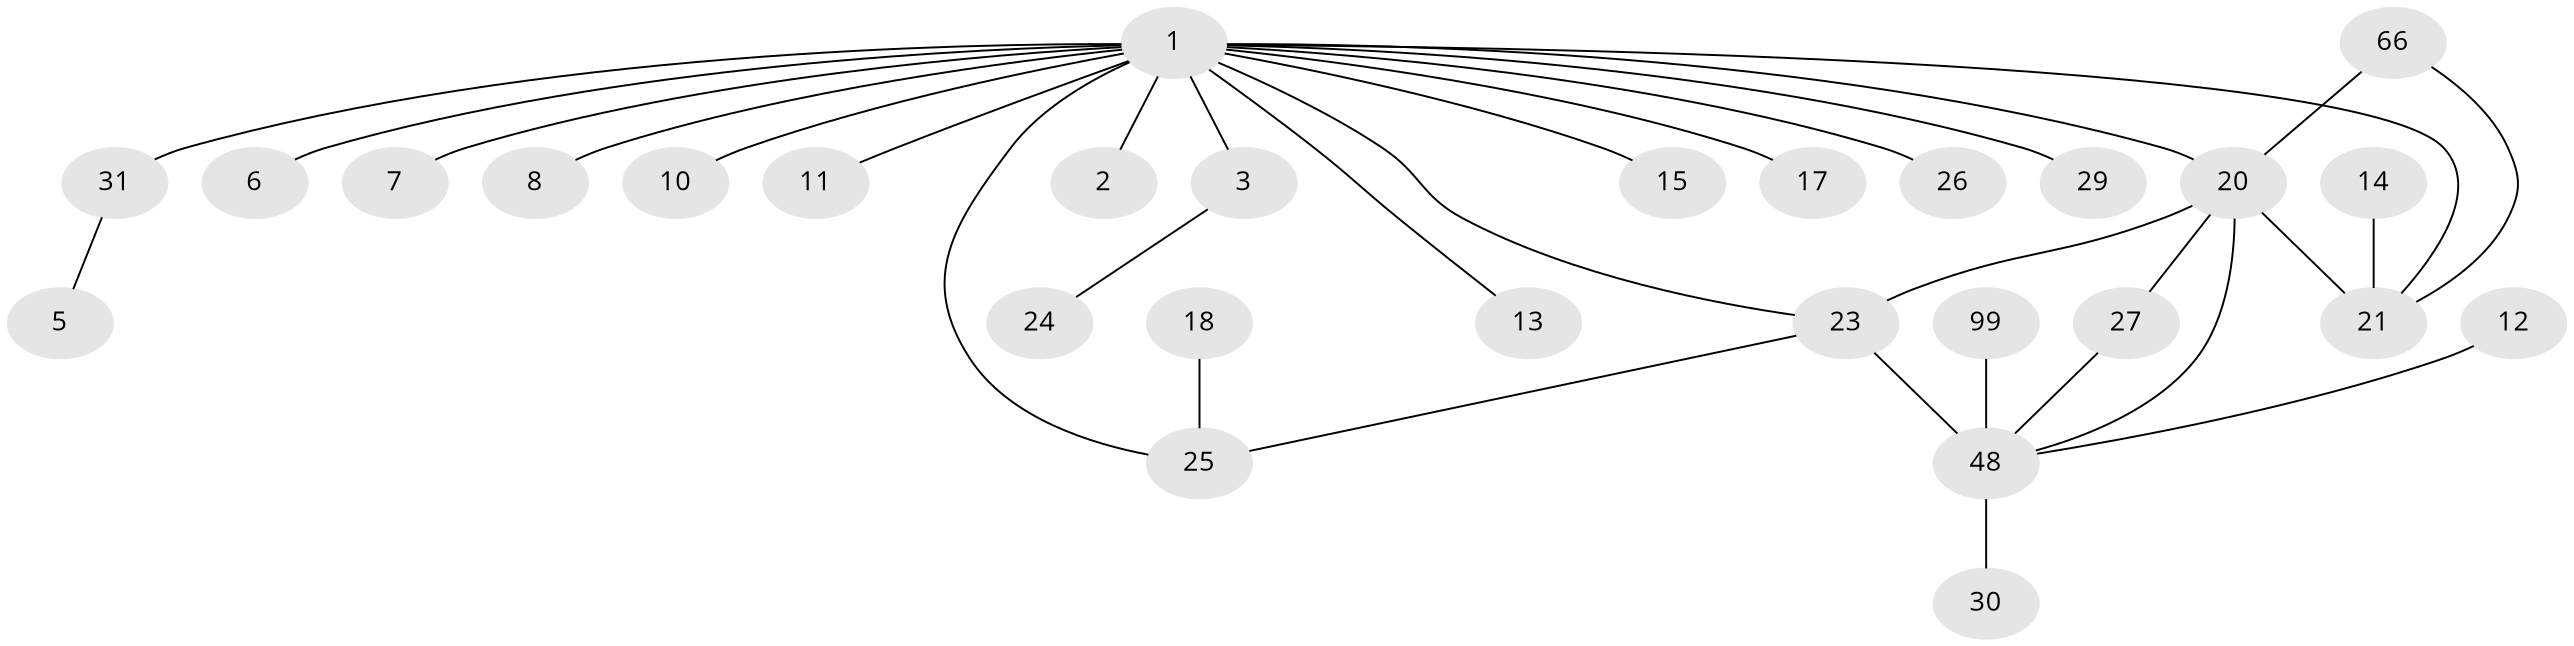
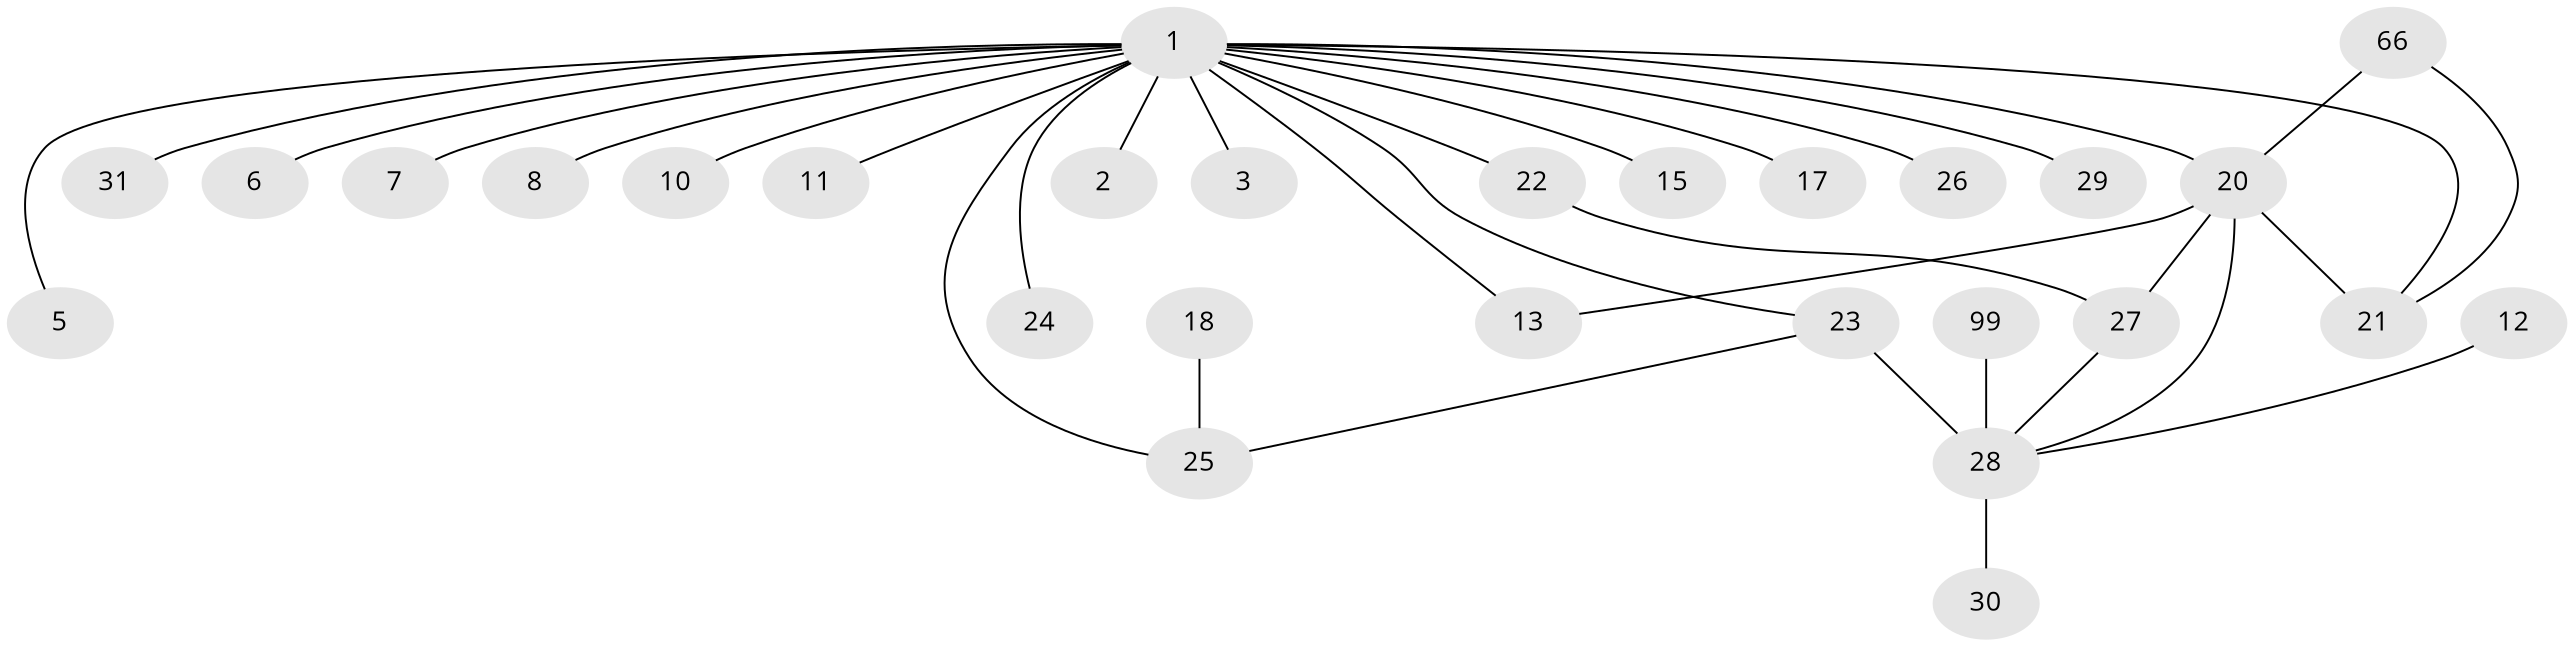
node "22": added
node "14": removed
edge "31" -- "5": now "1" -- "5"
edge "3" -- "24": now "1" -- "24"
edge "20" -- "23": now "20" -- "13"
node "48": label "48" -> "28"
